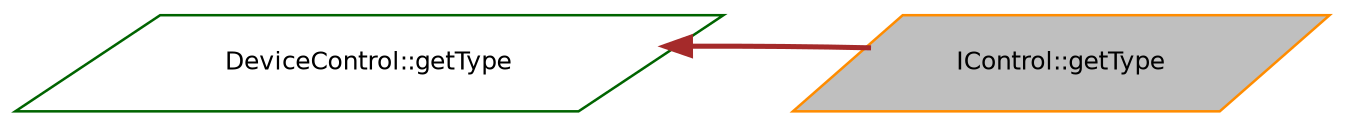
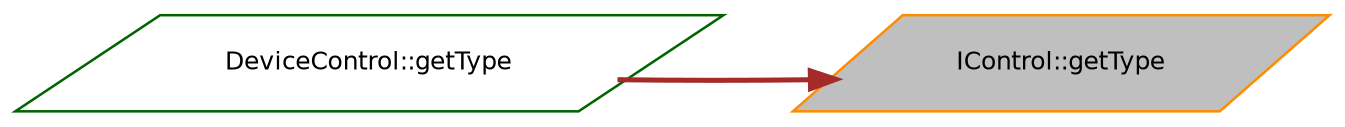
edge "IControl::getType" -> "DeviceControl::getType": reversed
